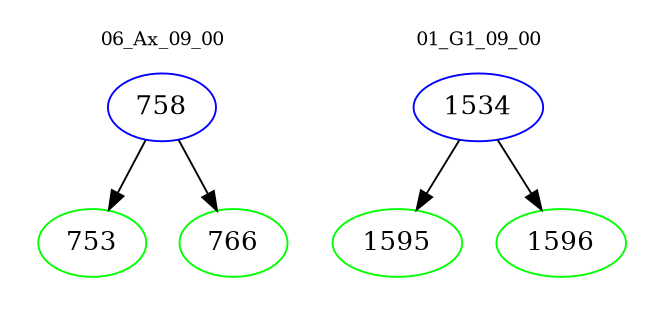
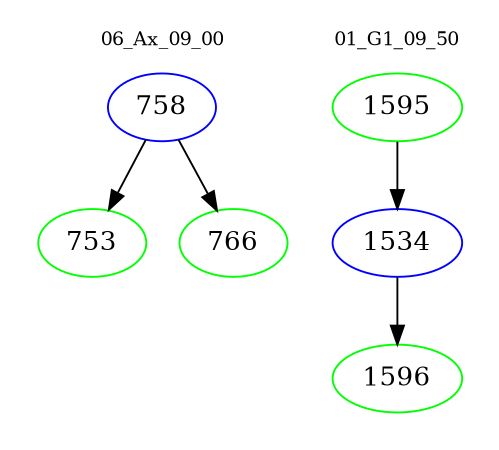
cluster "01_G1_09_00": label "01_G1_09_00" -> "01_G1_09_50"
edge "1534" -> "1595": reversed
